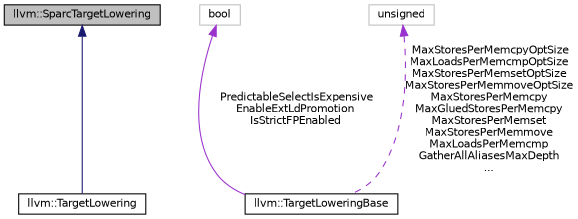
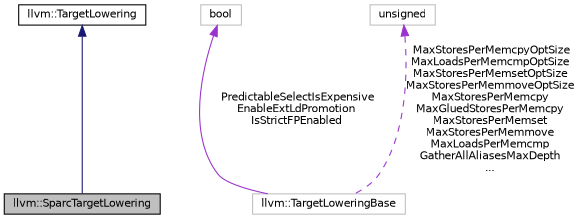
edge "llvm::TargetLowering" -> "llvm::SparcTargetLowering": reversed
node "llvm::TargetLoweringBase": color black -> grey75
